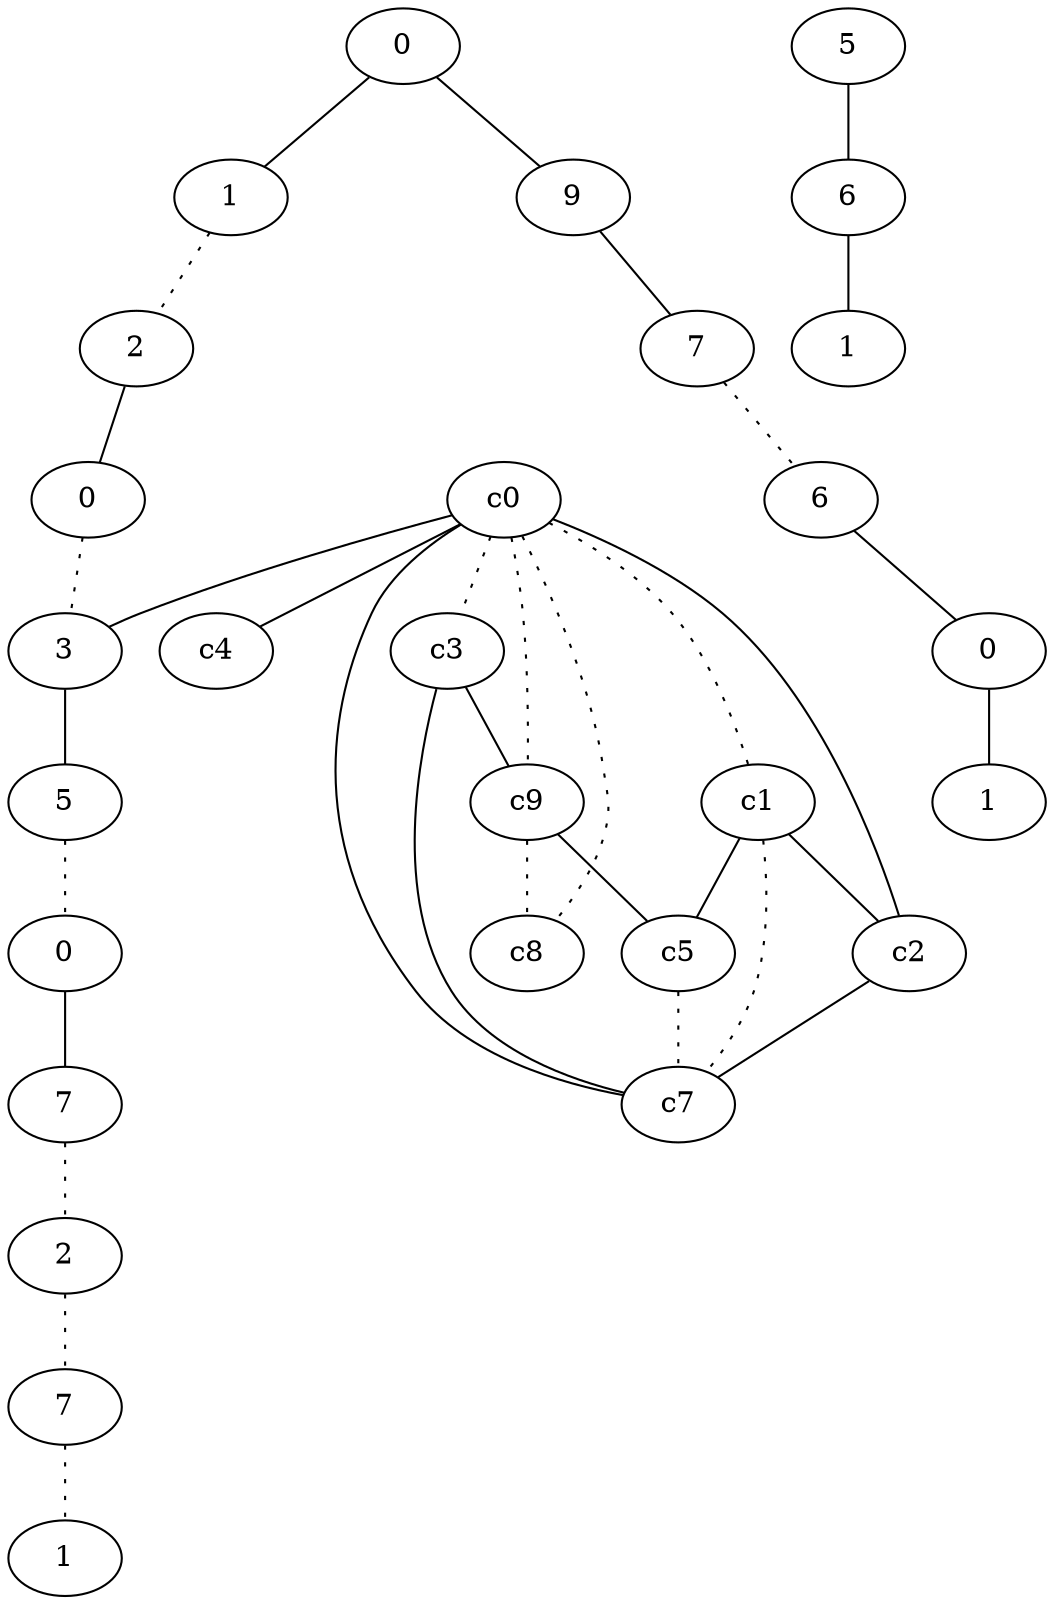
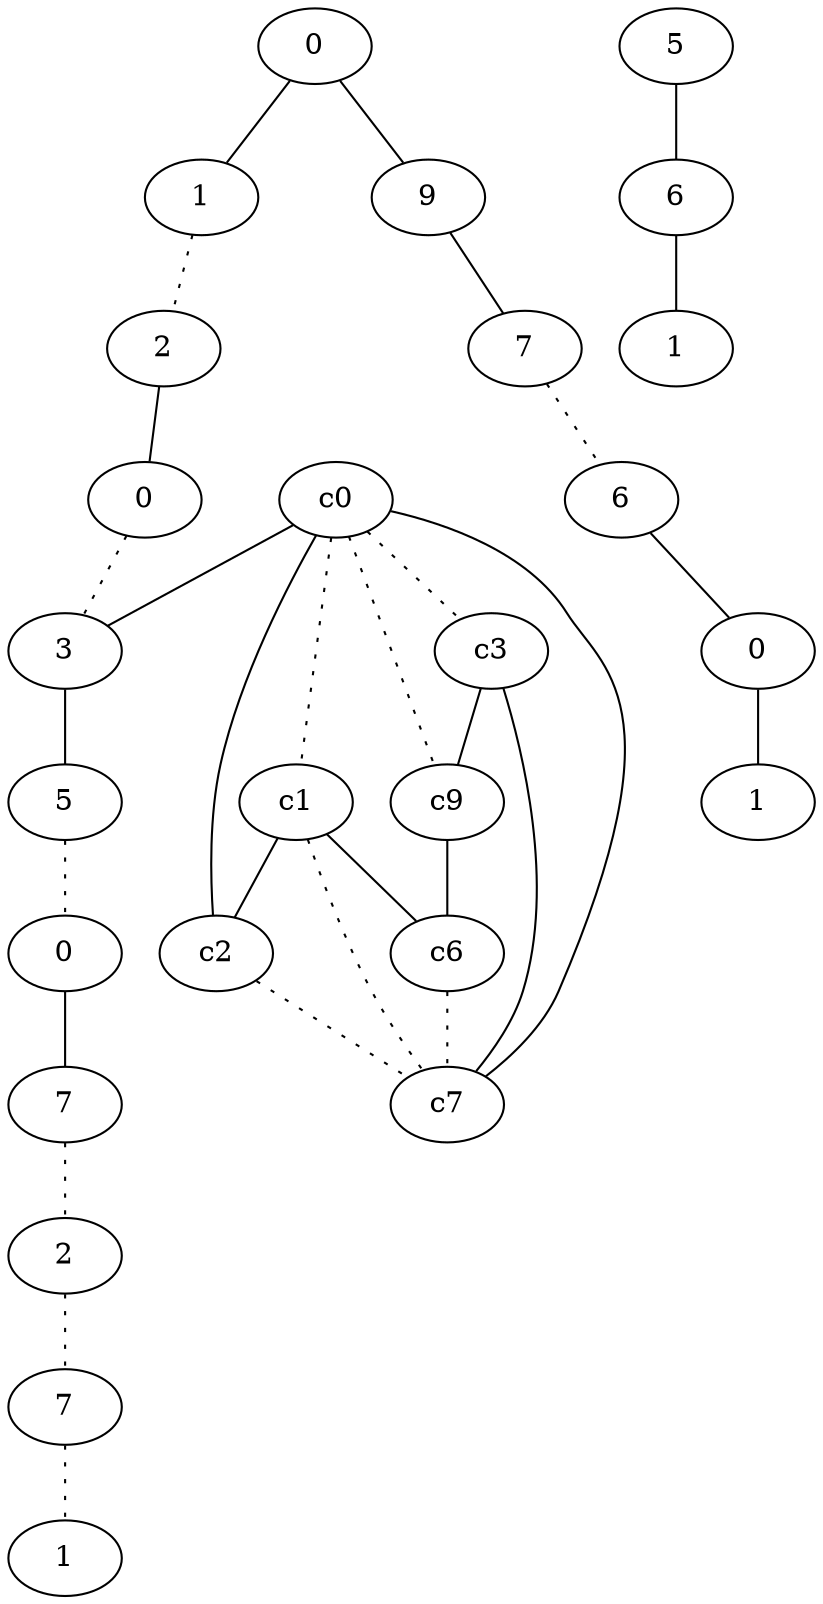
node "c4": removed
node "c8": removed
node "c5": label "c5" -> "c6"
edge "c2" -- "c7": style solid -> dotted
